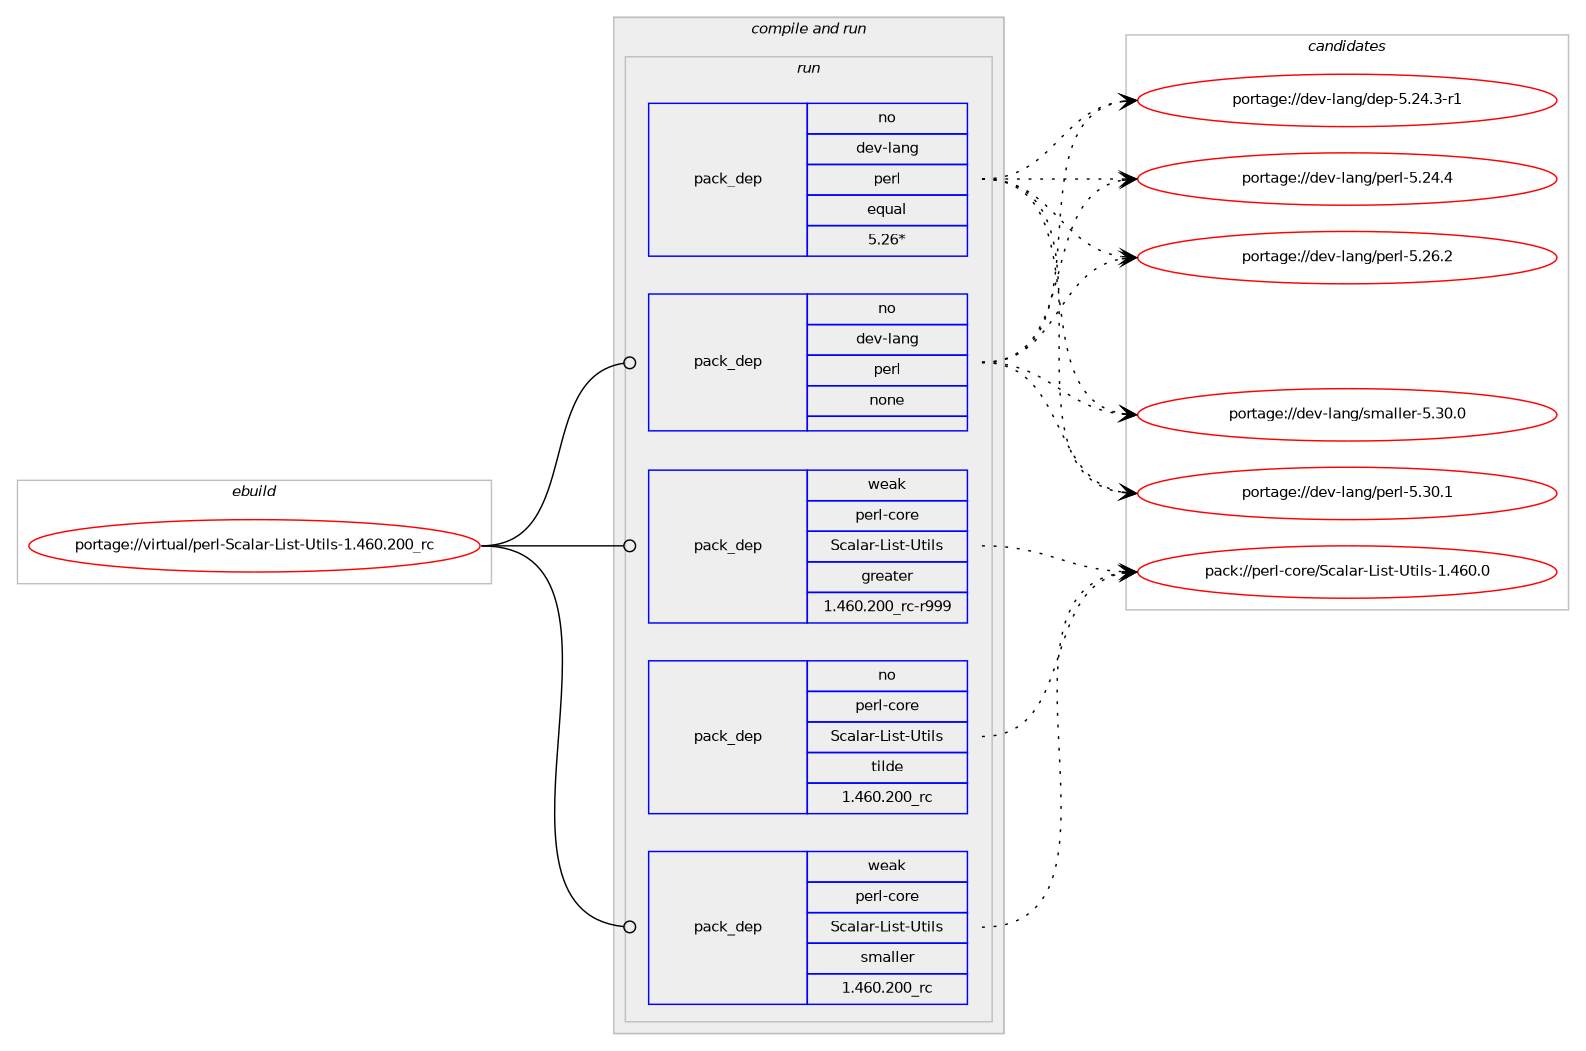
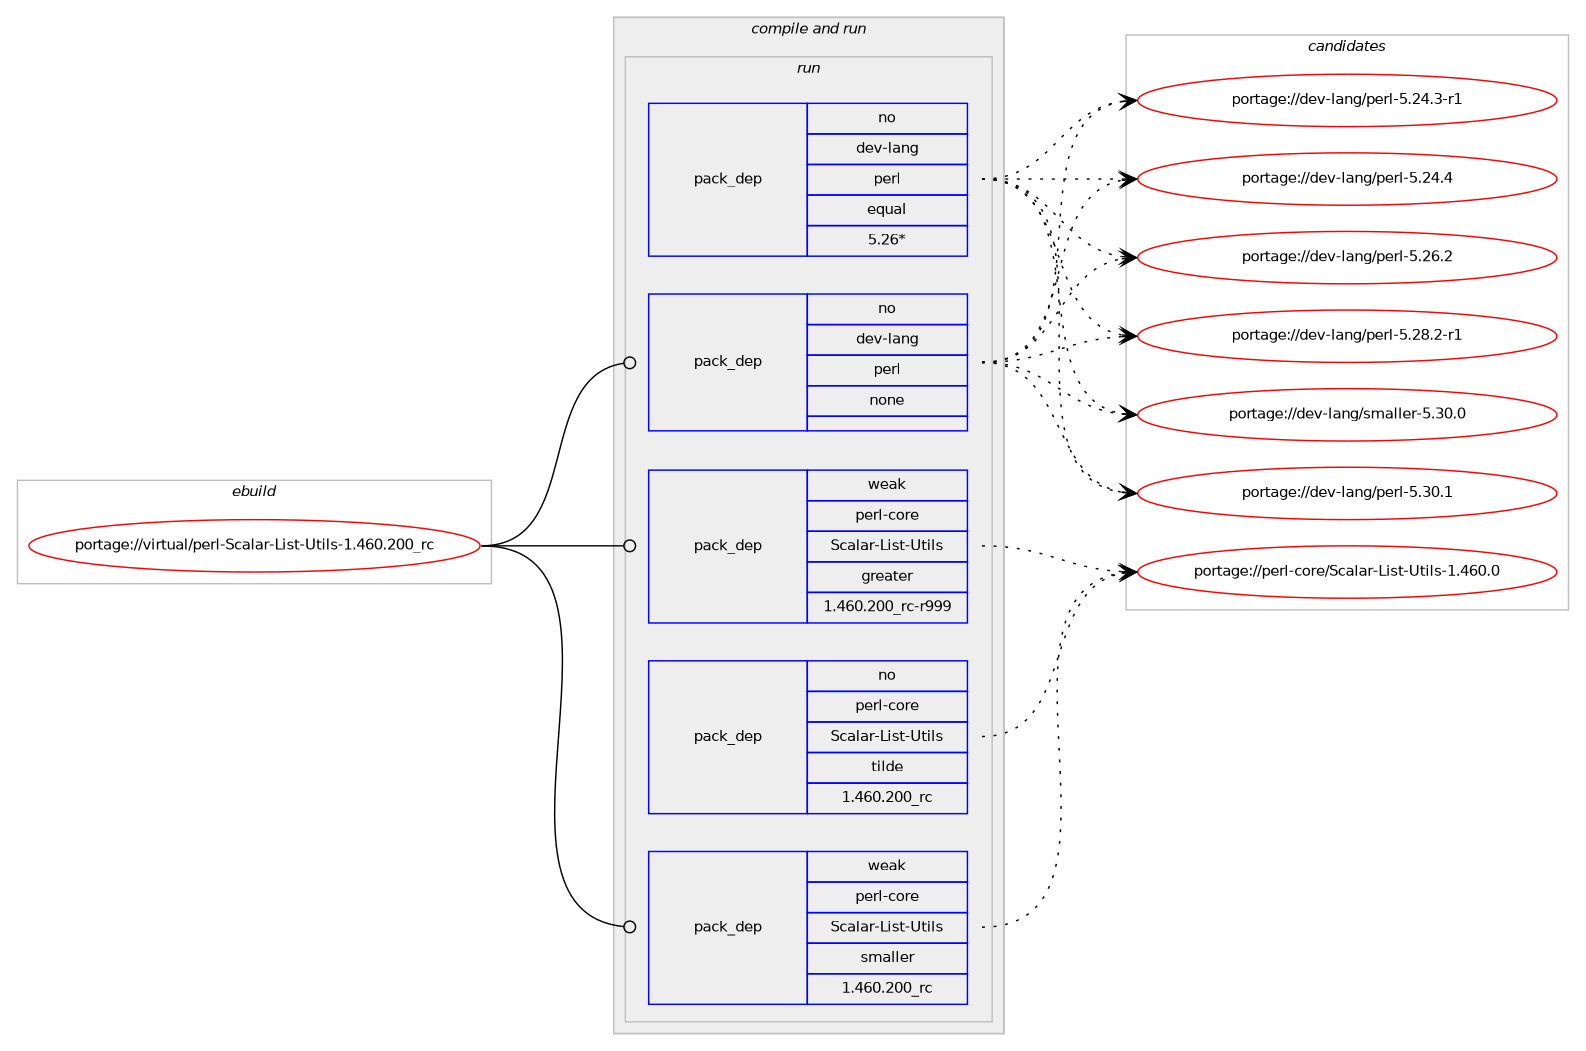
node "portage://dev-lang/dep-5.24.3-r1": label "portage://dev-lang/dep-5.24.3-r1" -> "portage://dev-lang/perl-5.24.3-r1"
node "portage://dev-lang/perl-5.28.2-r1": added
node "pack://perl-core/Scalar-List-Utils-1.460.0": label "pack://perl-core/Scalar-List-Utils-1.460.0" -> "portage://perl-core/Scalar-List-Utils-1.460.0"
